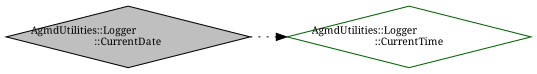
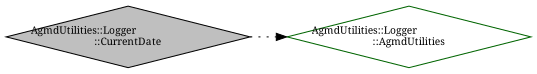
node "AgmdUtilities::Logger ::CurrentTime": label "AgmdUtilities::Logger ::CurrentTime" -> "AgmdUtilities::Logger ::AgmdUtilities"
